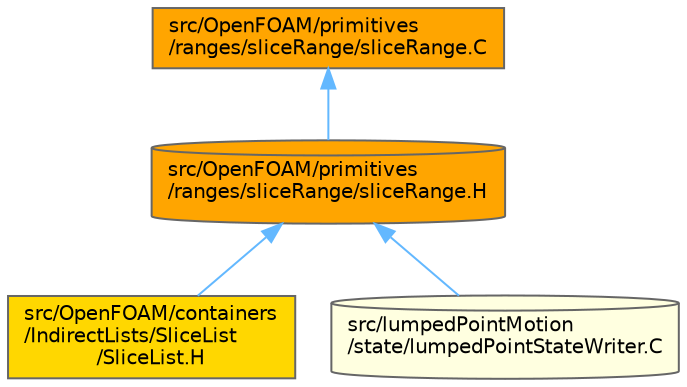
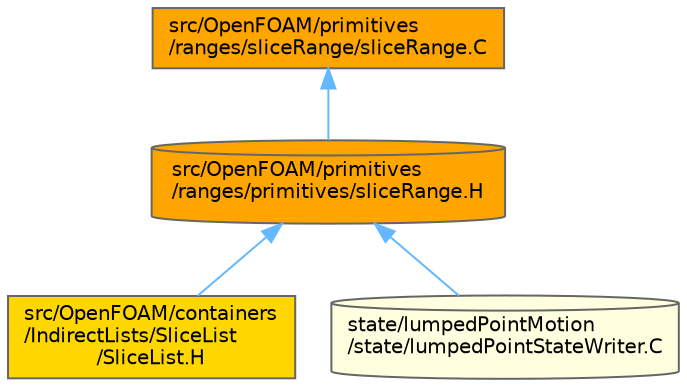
node "src/OpenFOAM/primitives /ranges/sliceRange/sliceRange.H": label "src/OpenFOAM/primitives /ranges/sliceRange/sliceRange.H" -> "src/OpenFOAM/primitives /ranges/primitives/sliceRange.H"
node "src/lumpedPointMotion /state/lumpedPointStateWriter.C": label "src/lumpedPointMotion /state/lumpedPointStateWriter.C" -> "state/lumpedPointMotion /state/lumpedPointStateWriter.C"
